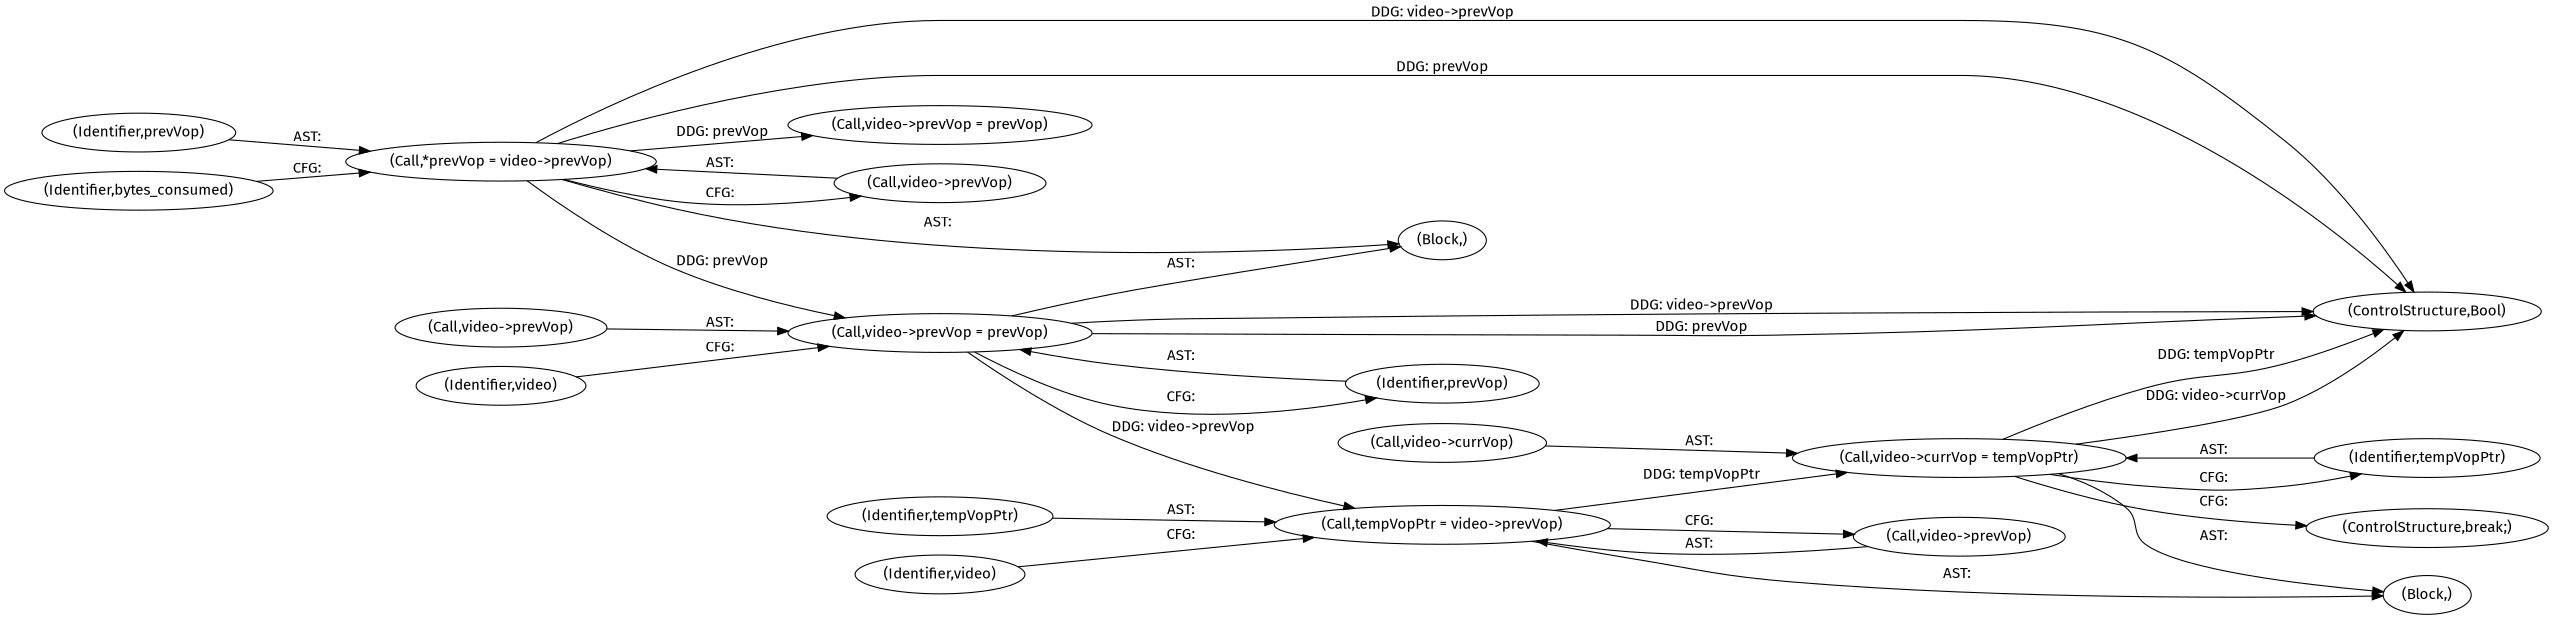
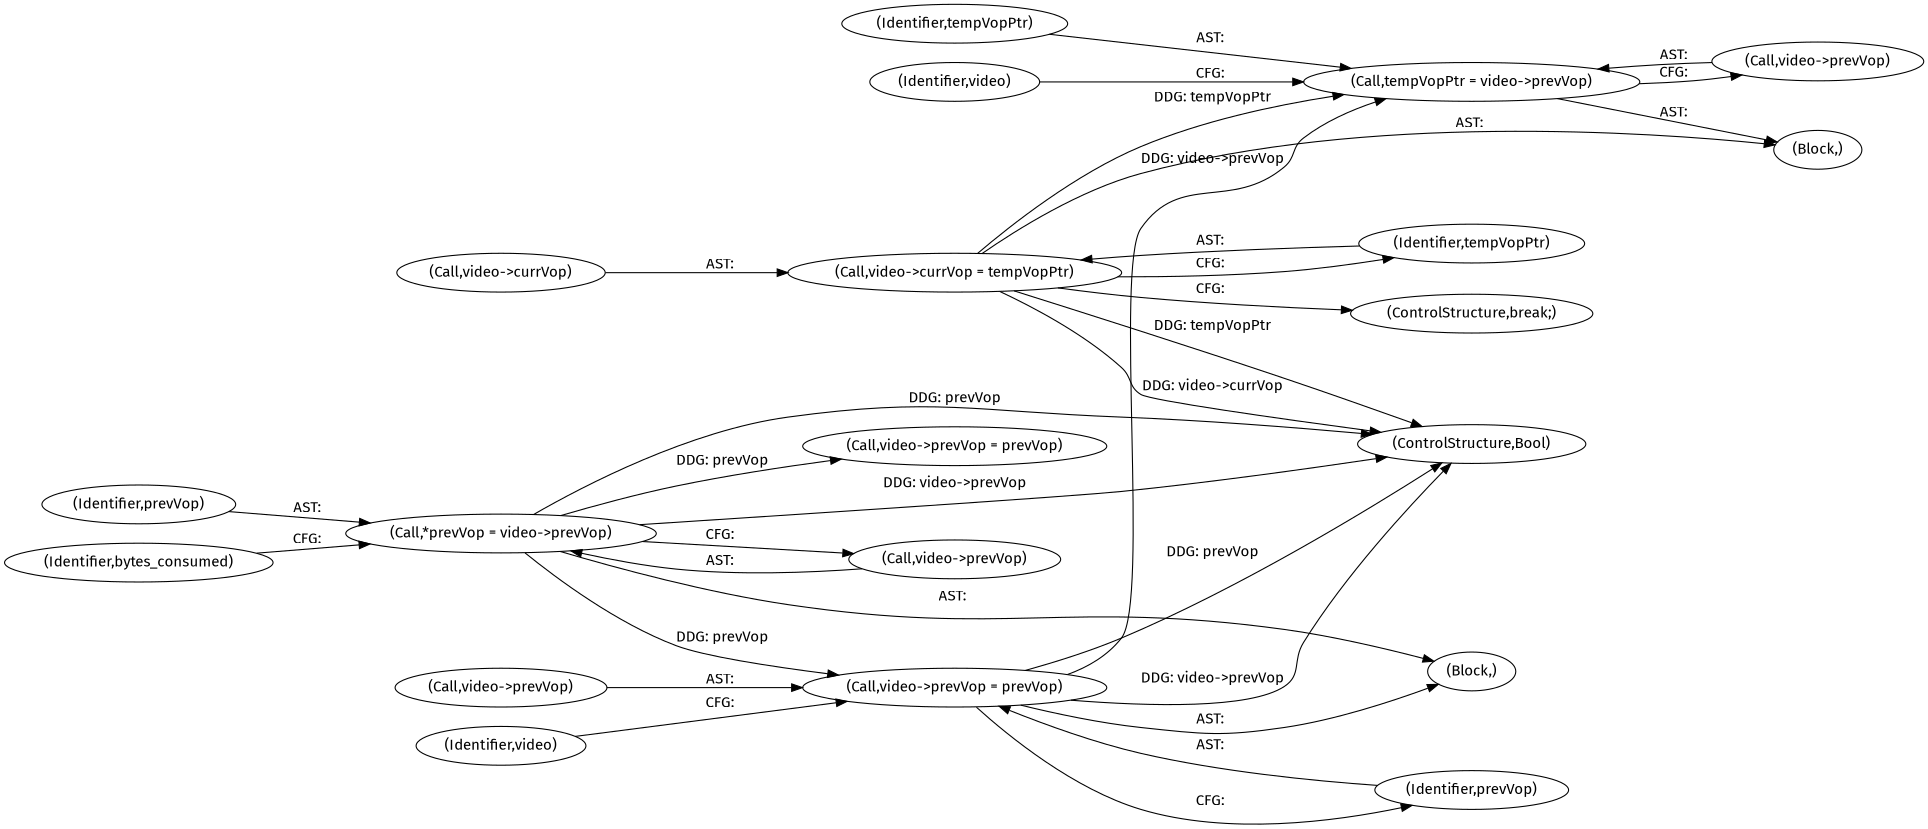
edge "(Call,tempVopPtr = video->prevVop)" -> "(Call,video->currVop = tempVopPtr)": reversed
